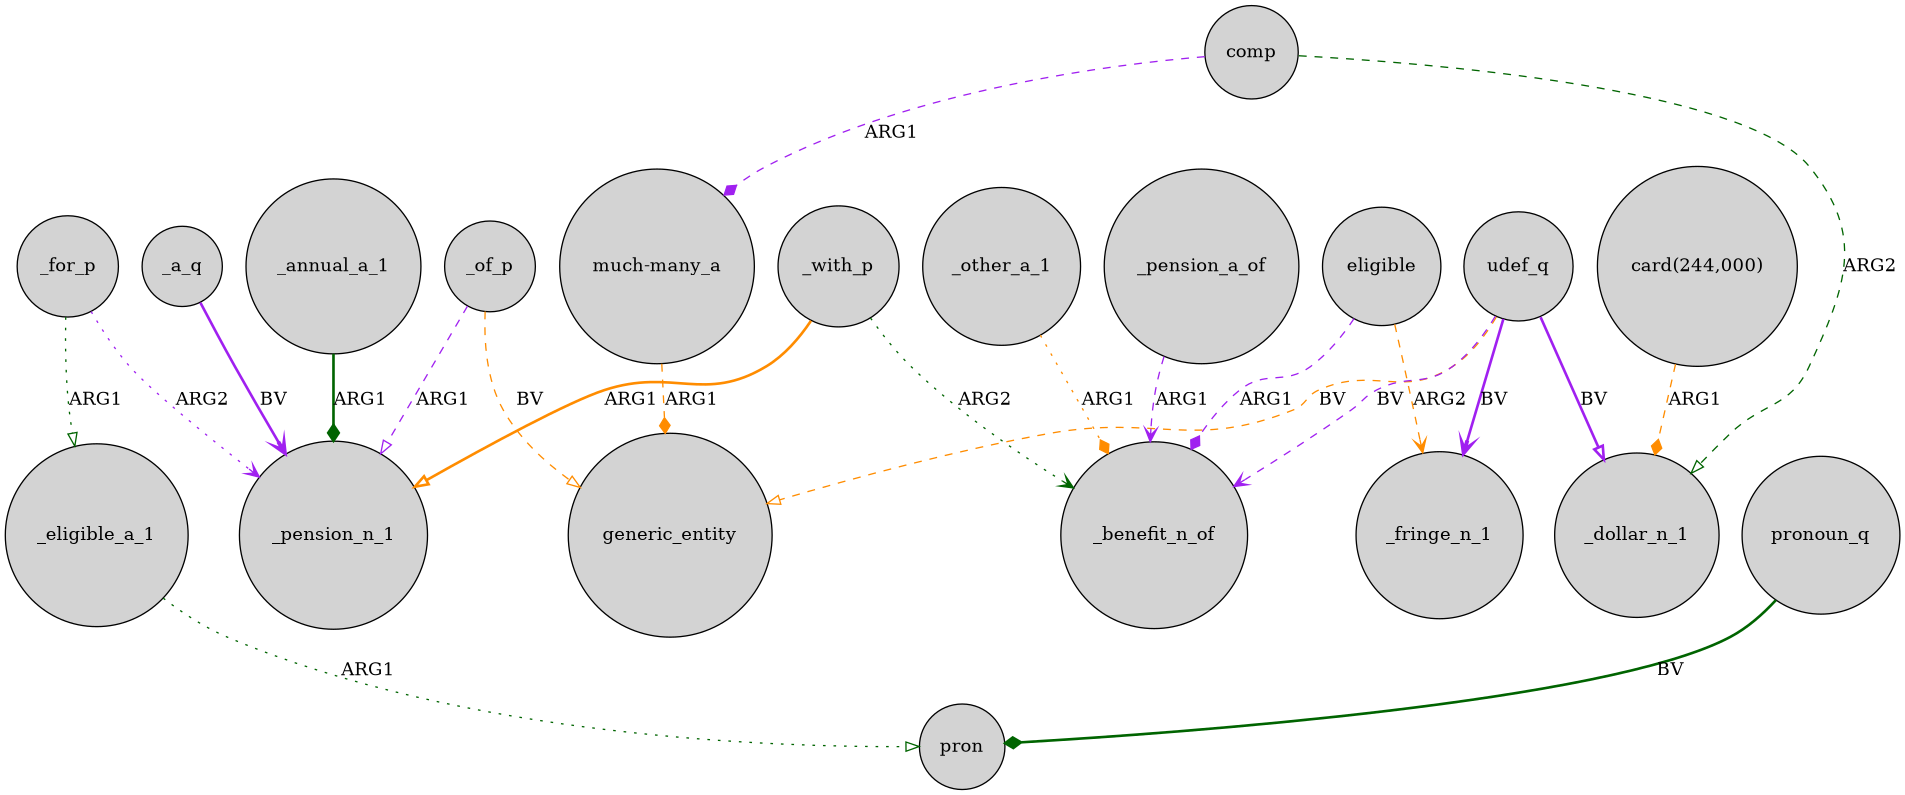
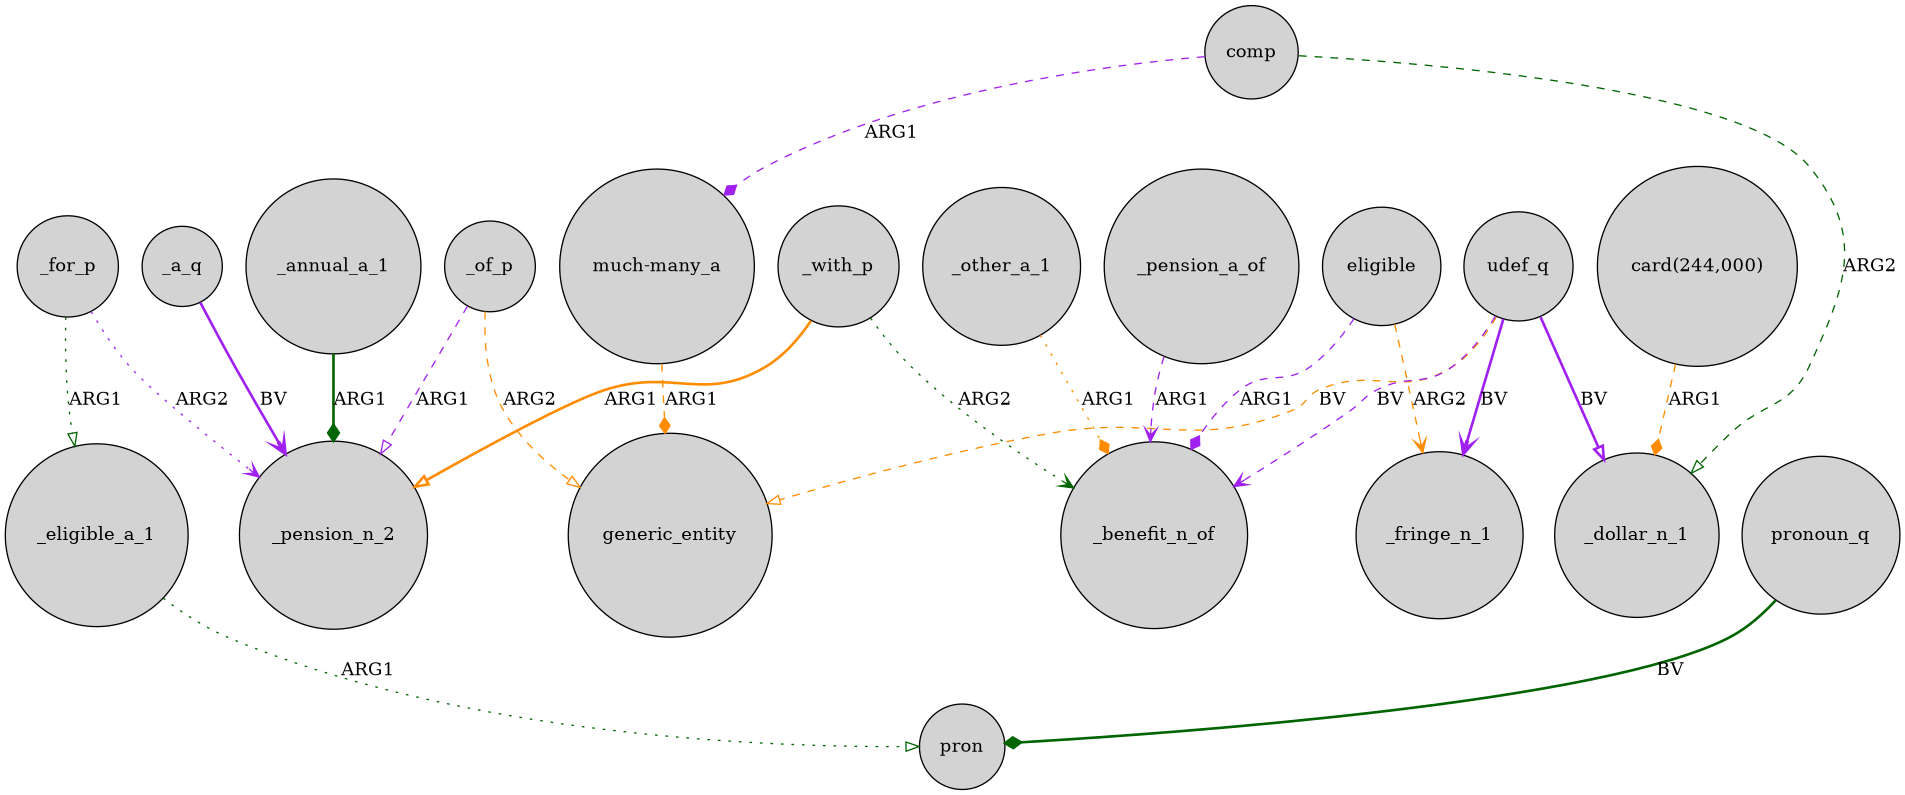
edge "_of_p" -> "generic_entity": label "BV" -> "ARG2"
node "_pension_n_1": label "_pension_n_1" -> "_pension_n_2"
